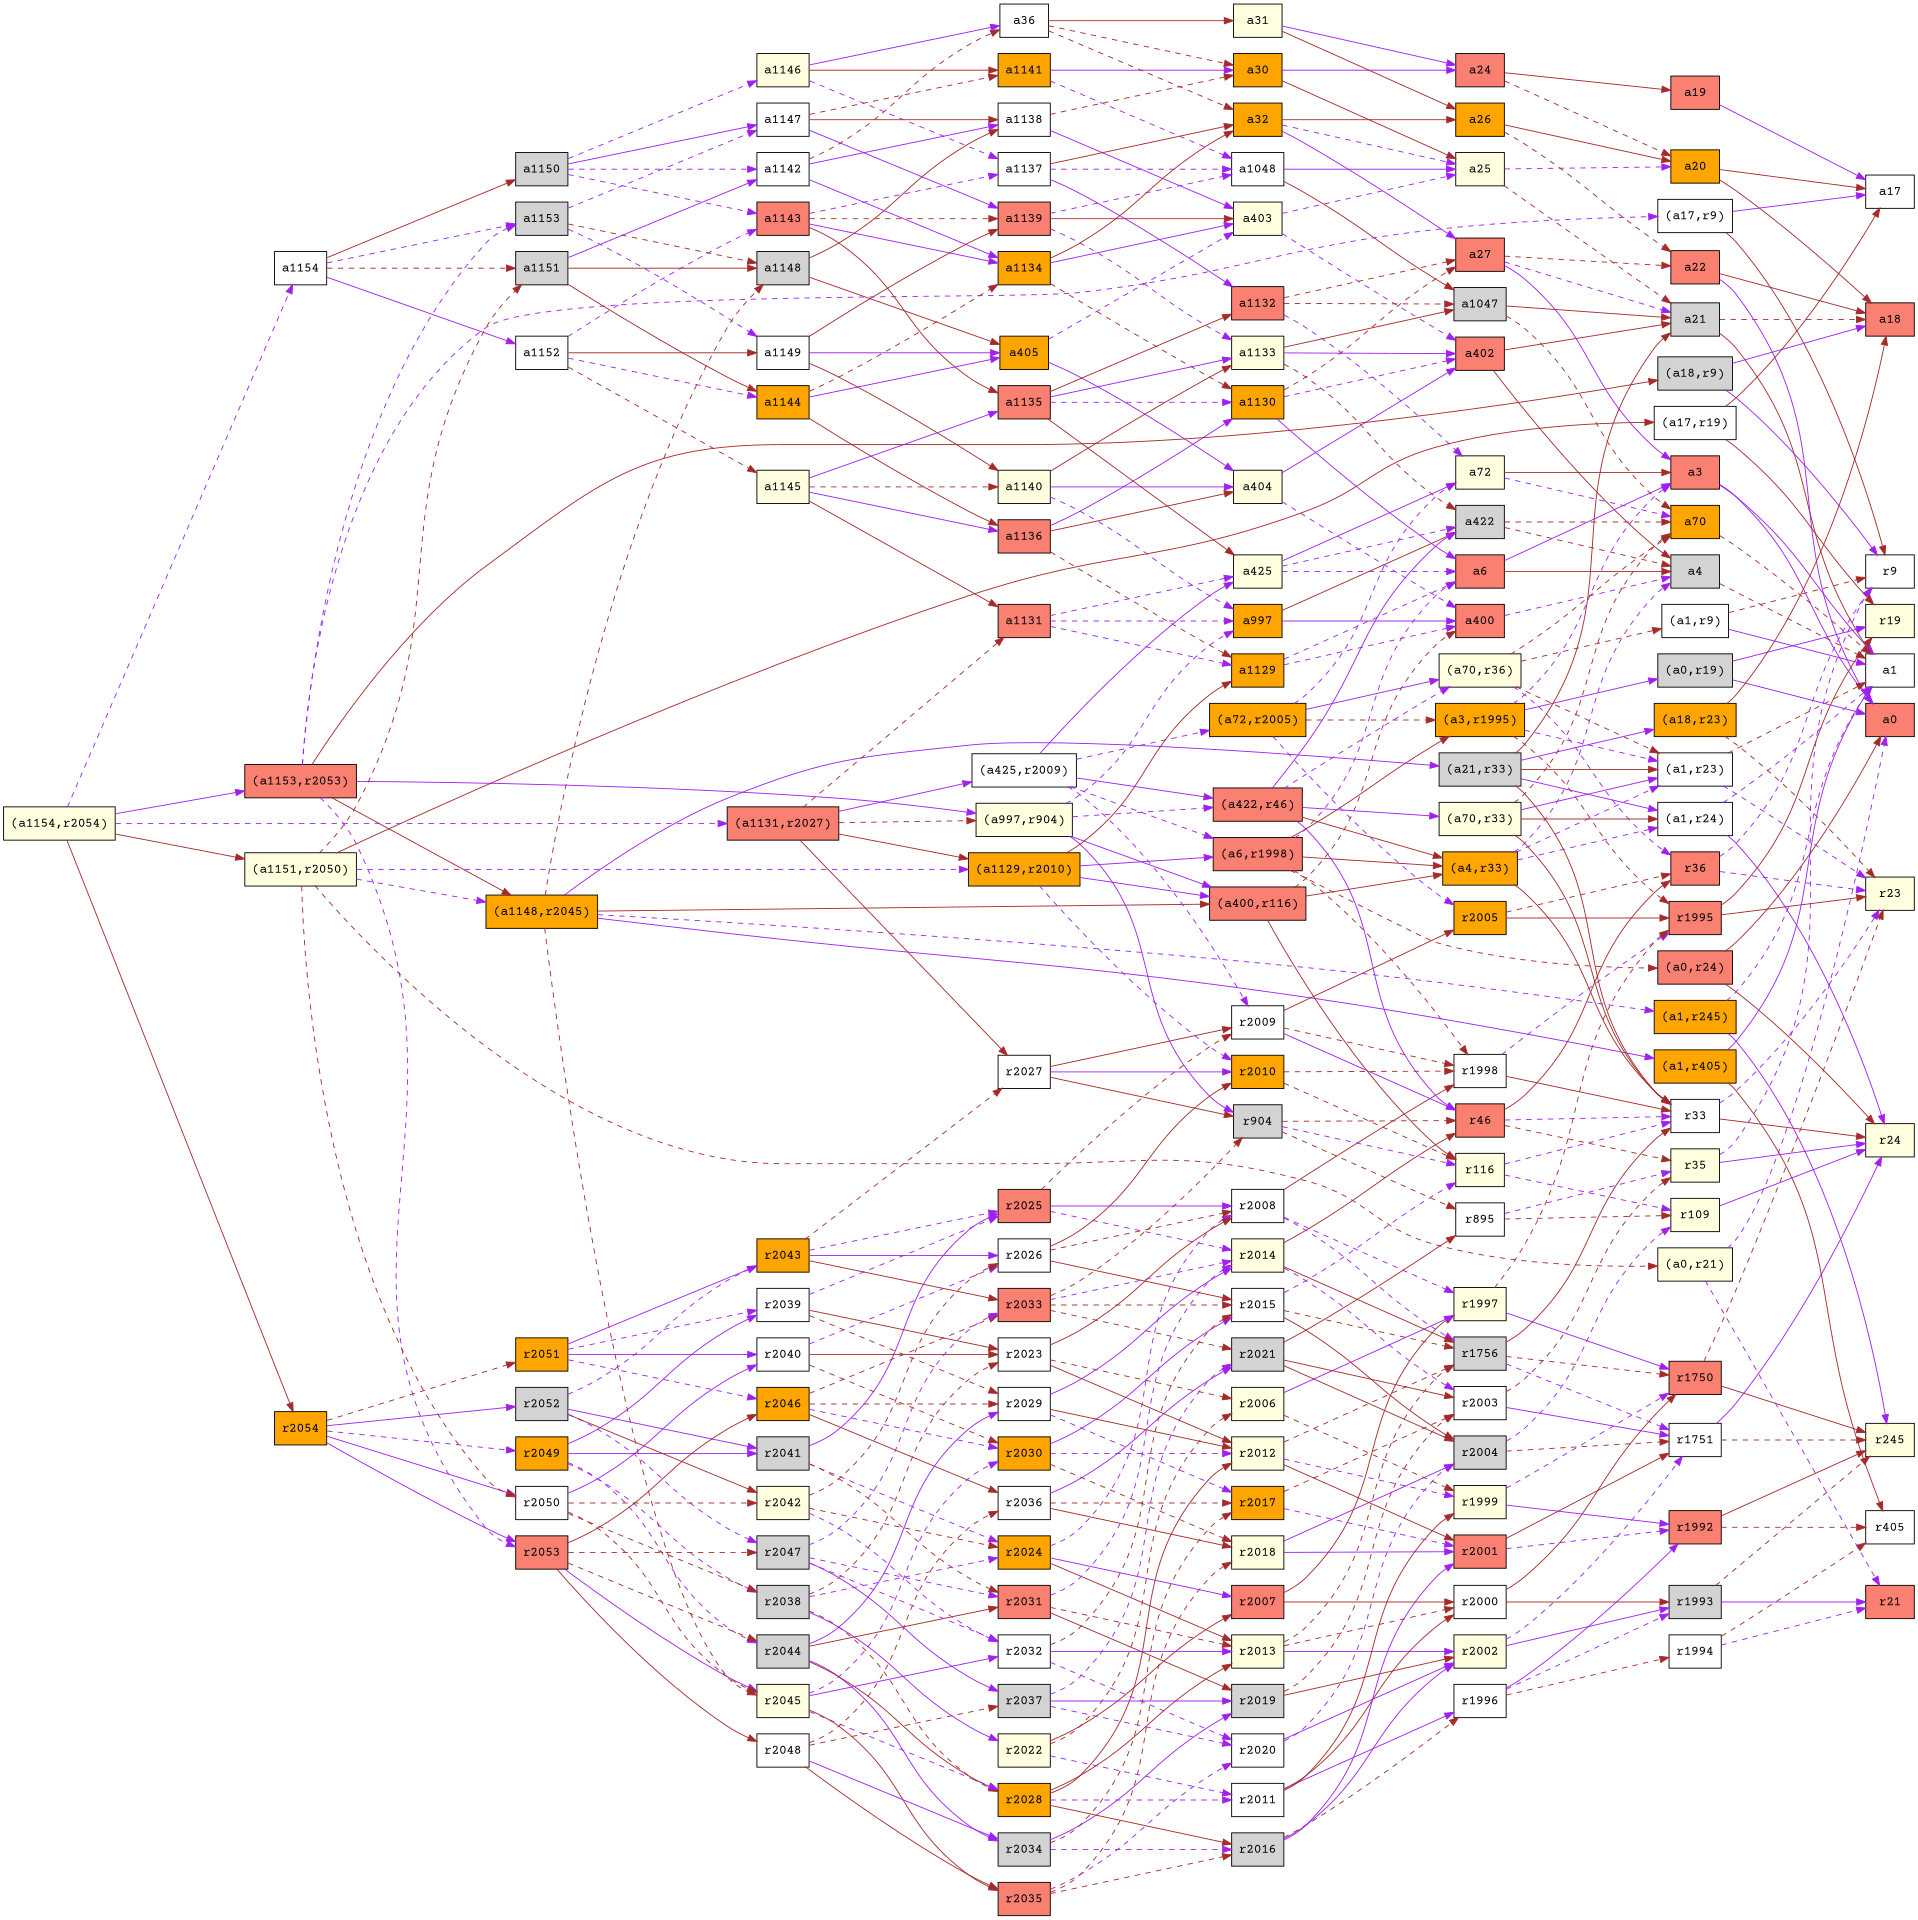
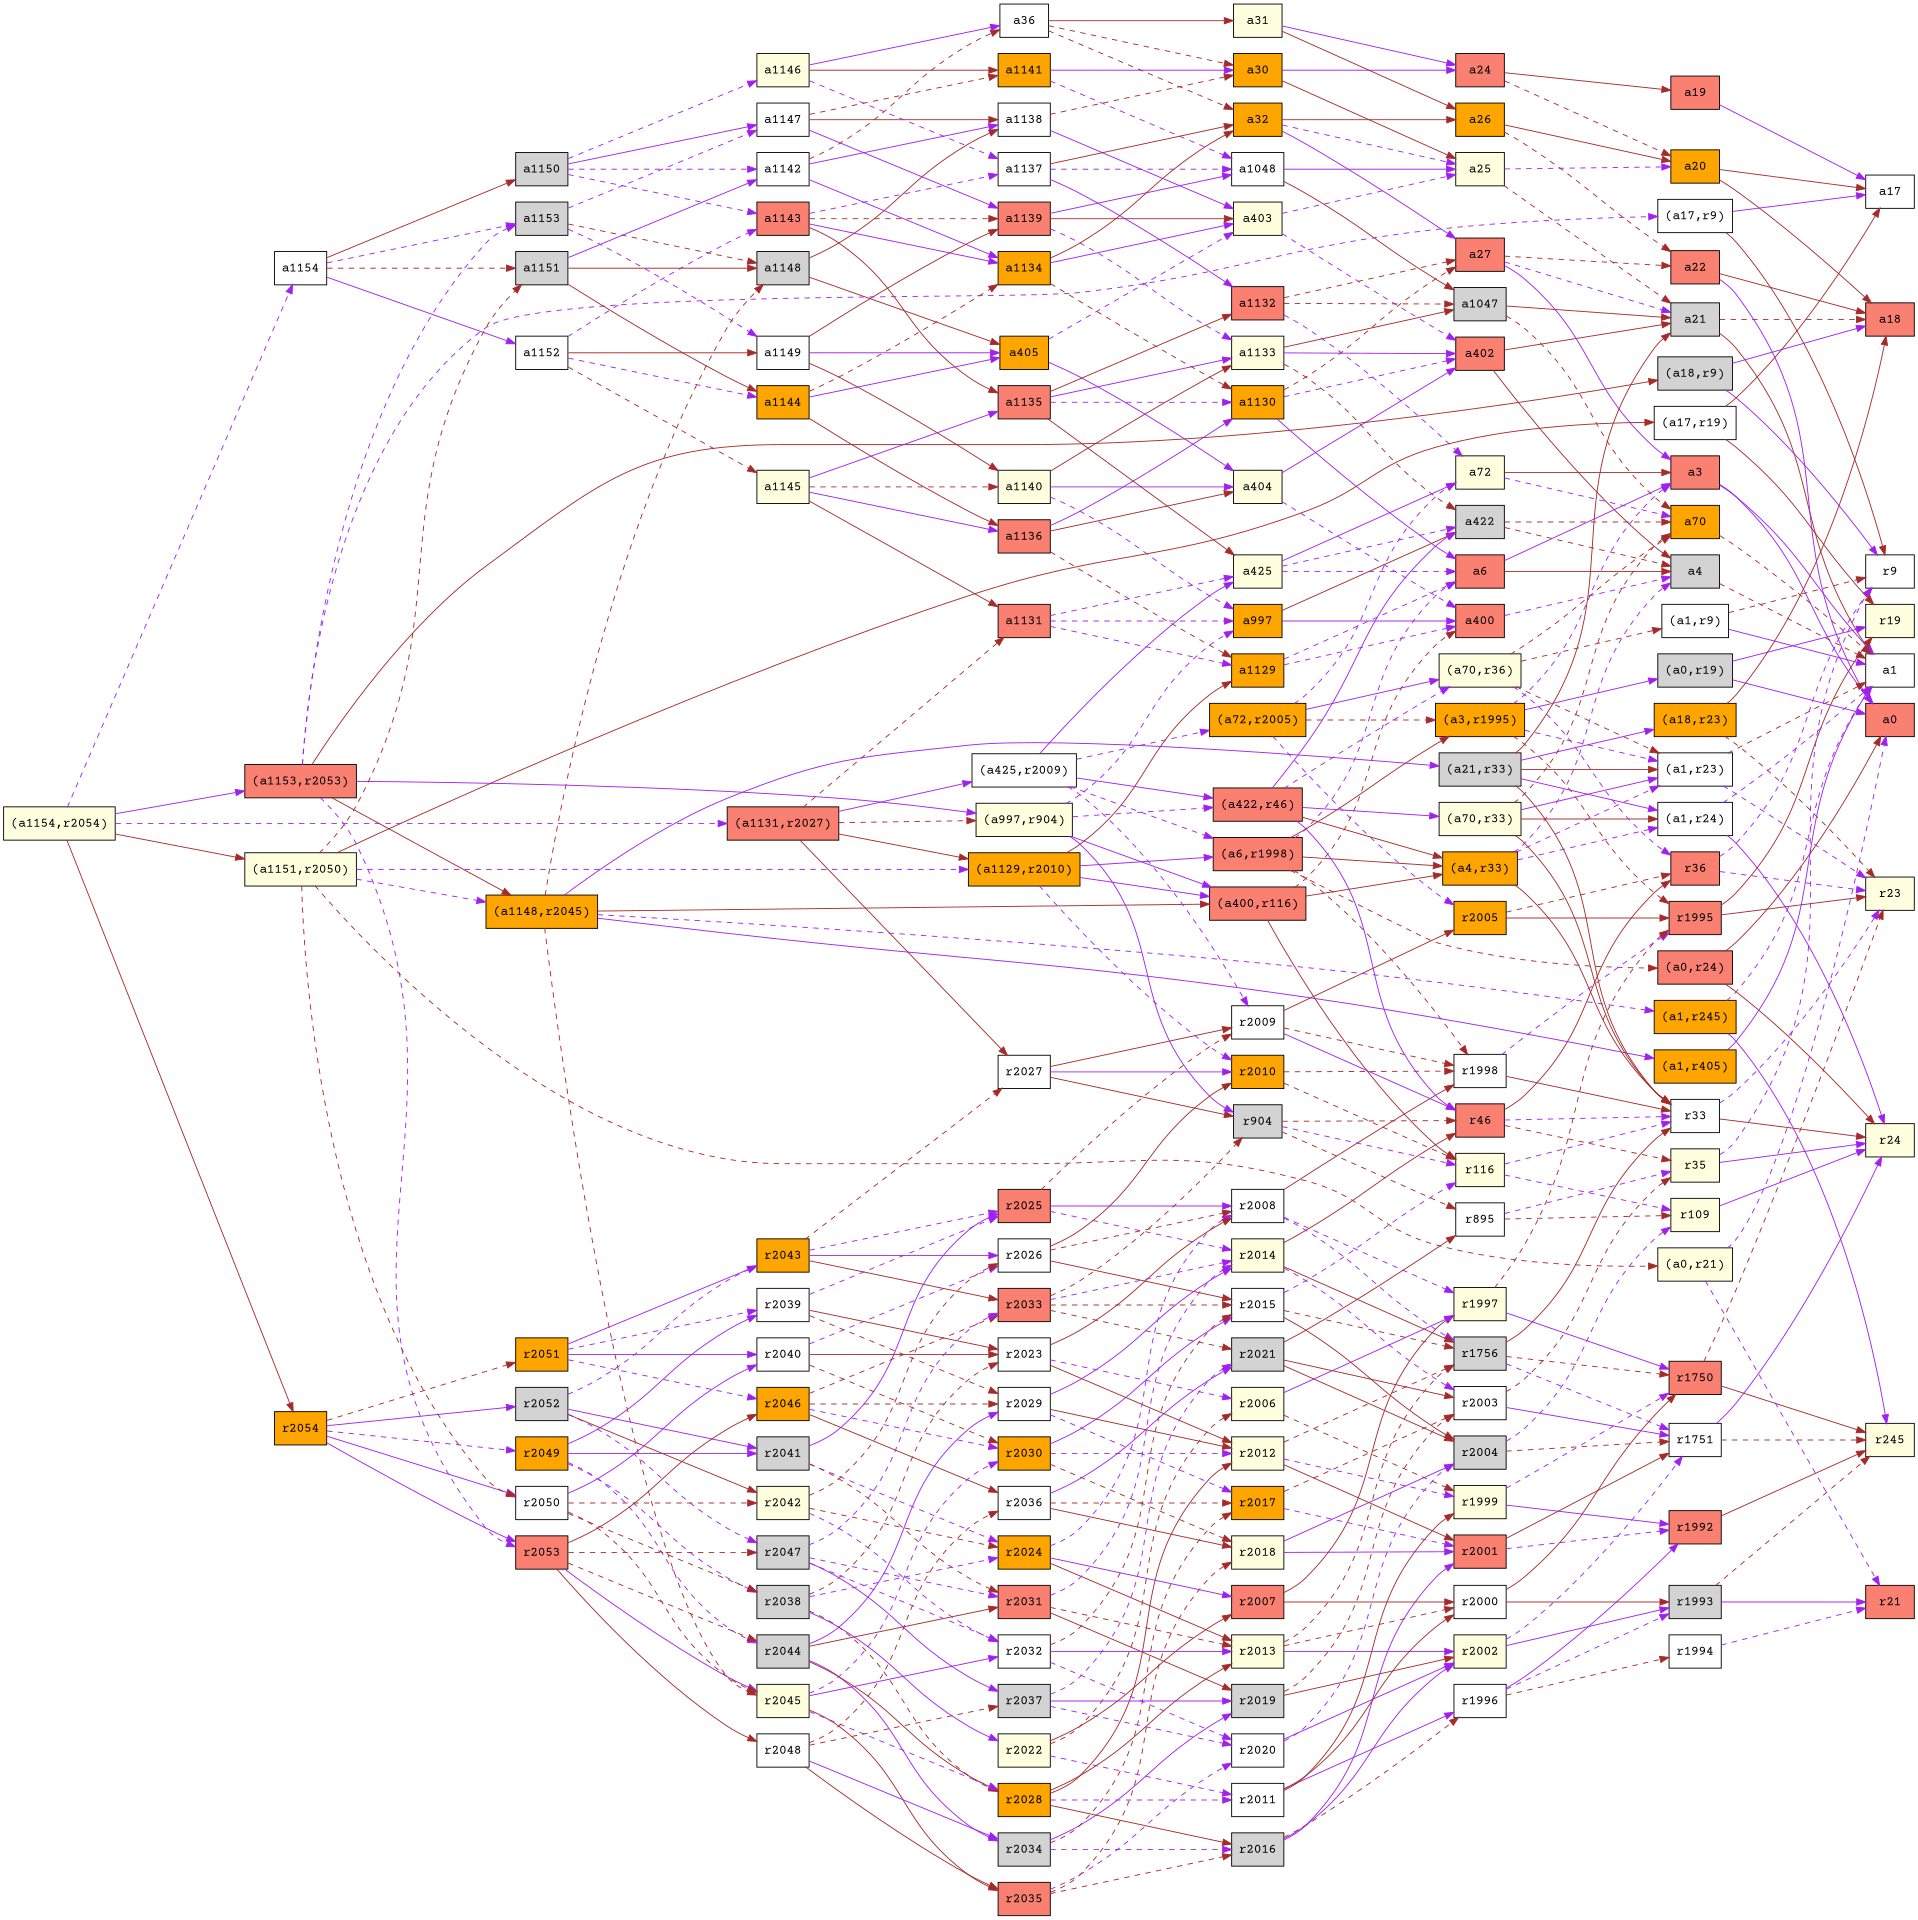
edge "a1139" -> "a1048": style dashed -> solid
edge "r2023" -> "r2006": color brown -> purple
node "r405": removed
